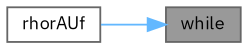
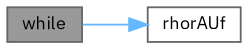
edge "rhorAUf" -> "while": reversed
